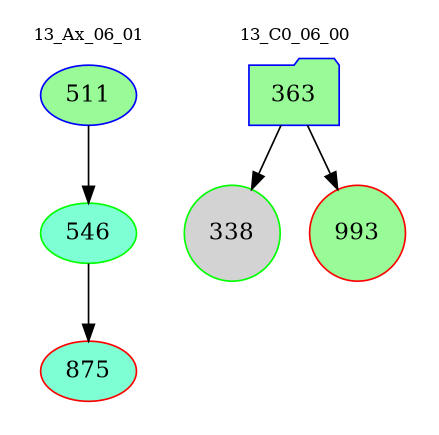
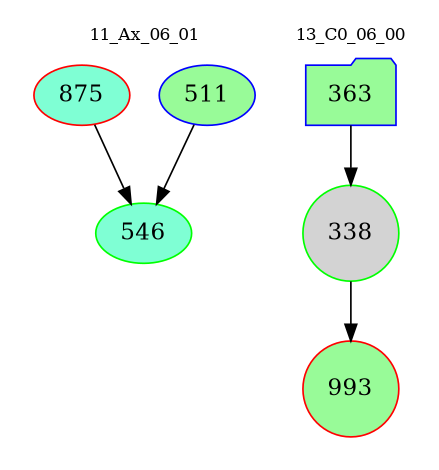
cluster "13_Ax_06_01": label "13_Ax_06_01" -> "11_Ax_06_01"
edge "363" -> "993": now "338" -> "993"
edge "546" -> "875": reversed
